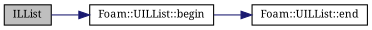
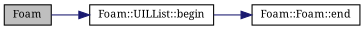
node "ILList": label "ILList" -> "Foam"
node "Foam::UILList::end": label "Foam::UILList::end" -> "Foam::Foam::end"
